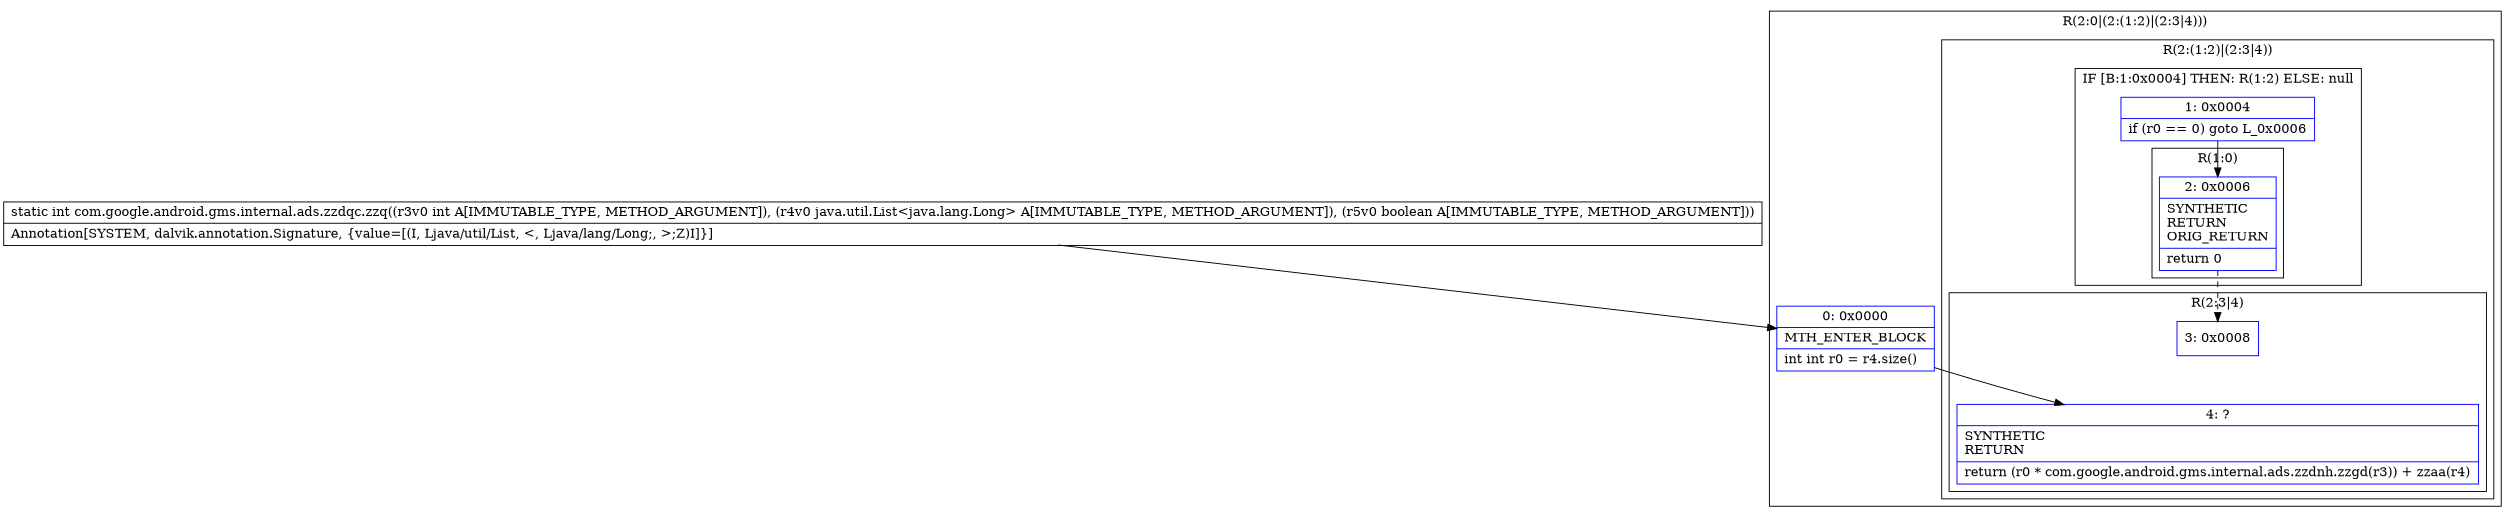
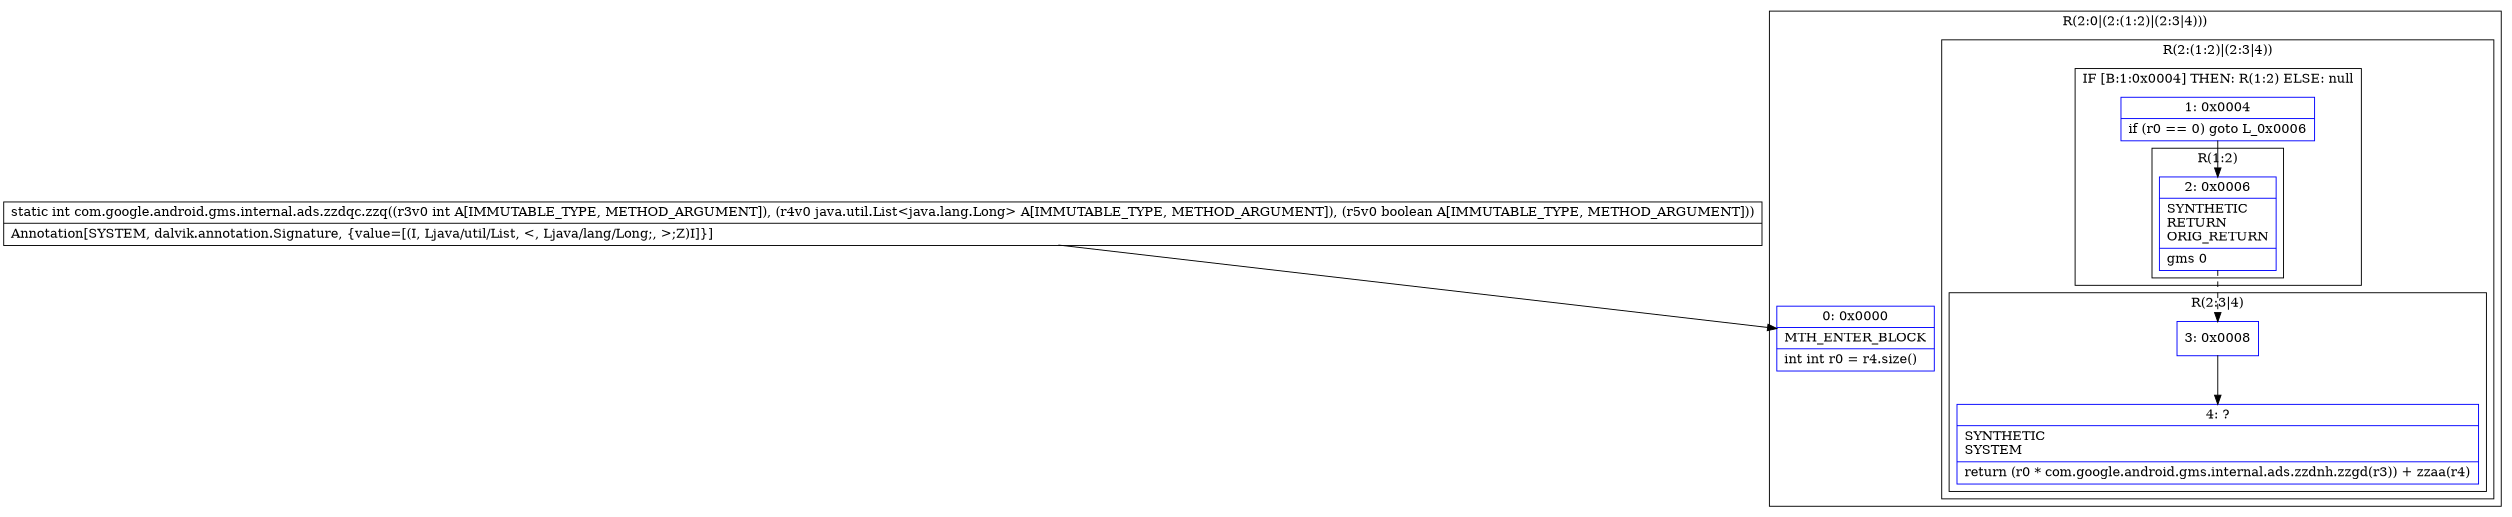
cluster "R(1:0)": label "R(1:0)" -> "R(1:2)"
node "2: 0x0006": text "return 0" -> "gms 0"
edge "0: 0x0000" -> "4: ?": now "3: 0x0008" -> "4: ?"
node "4: ?": text "RETURN" -> "SYSTEM"
